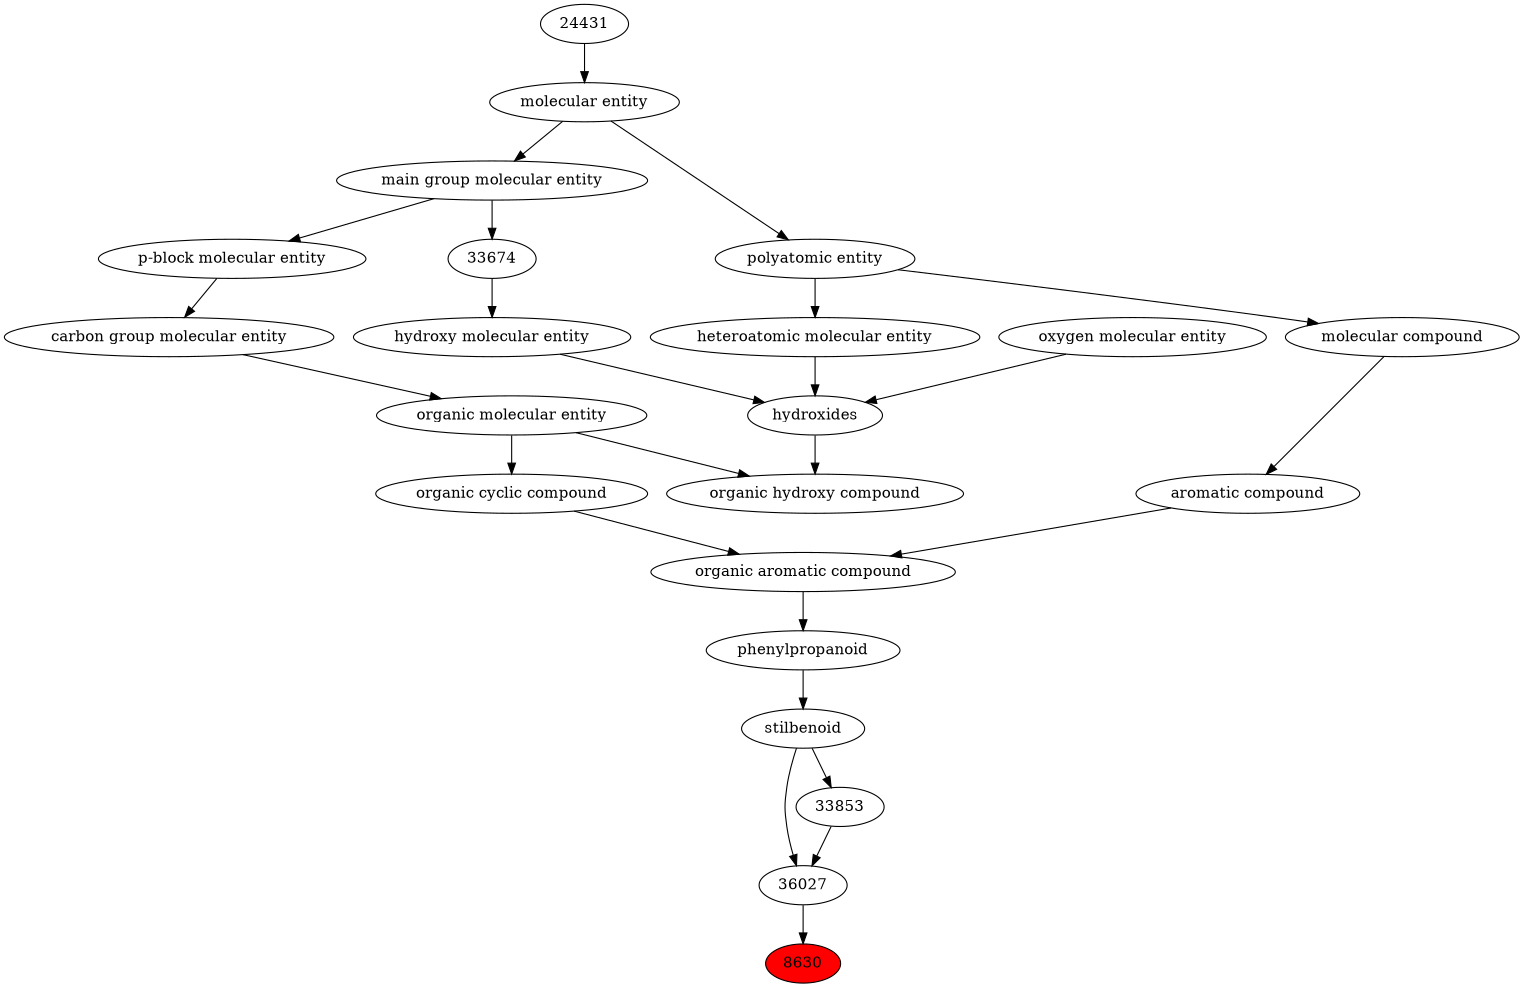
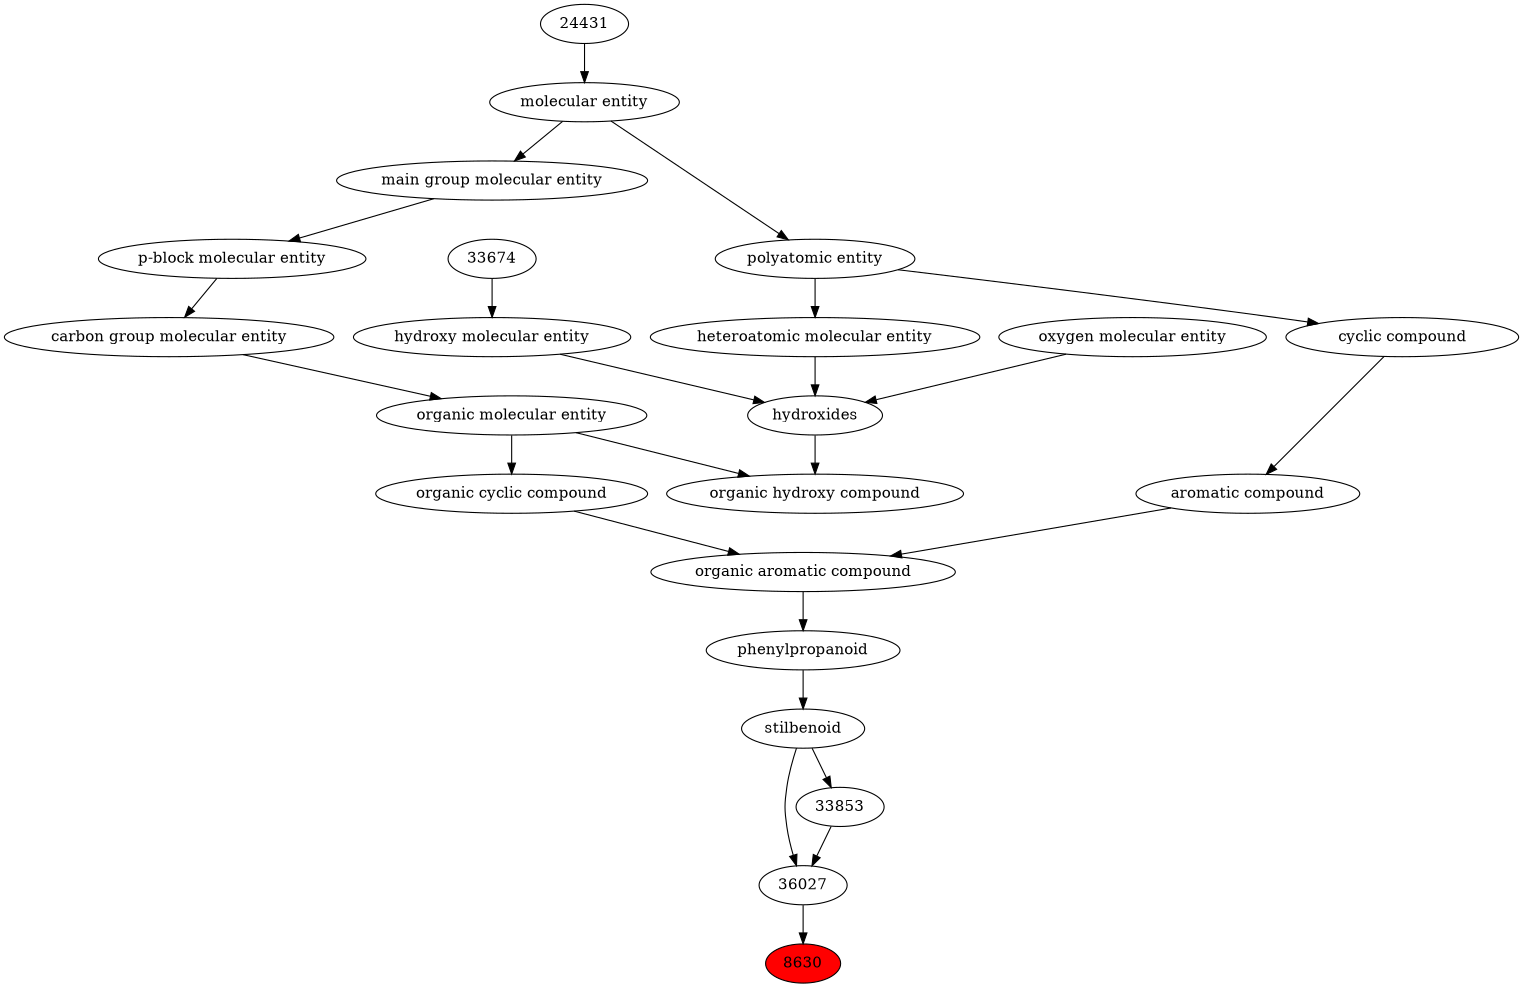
edge "main group molecular entity" -> "33674": removed
node "molecular compound": label "molecular compound" -> "cyclic compound"
